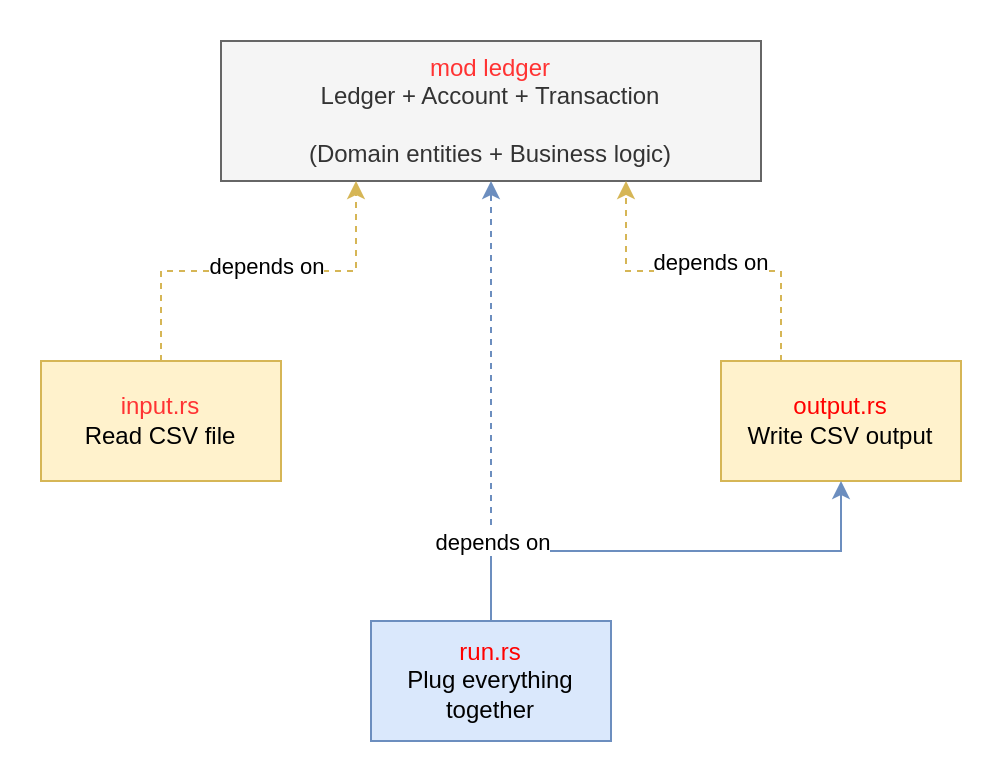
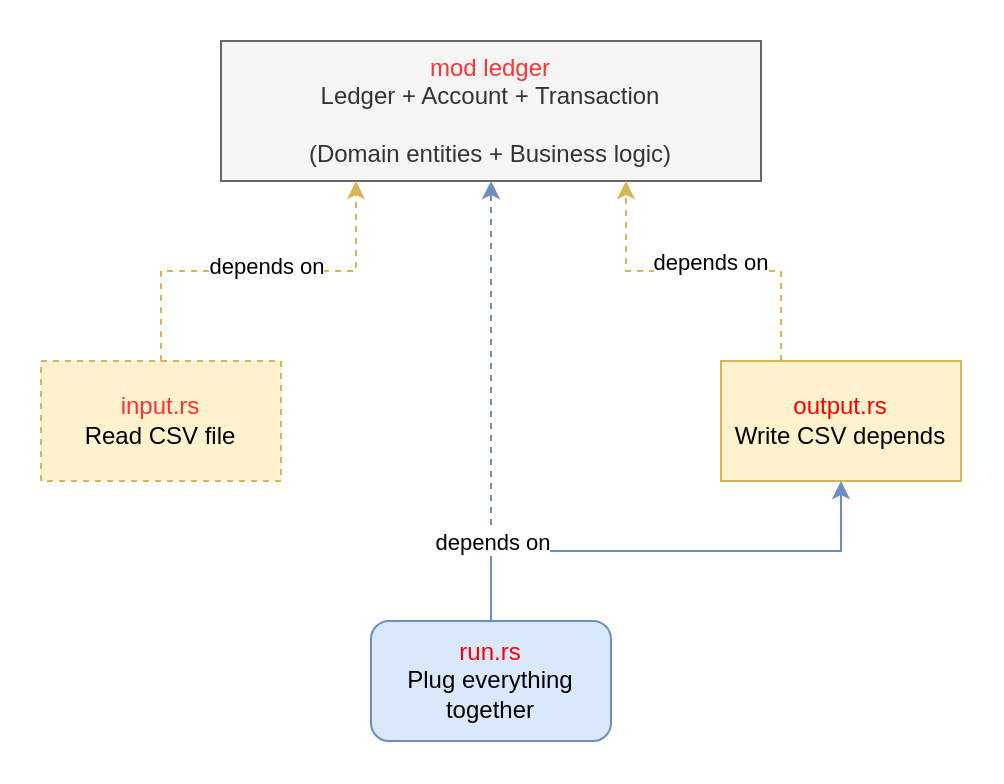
node "input.rs Read CSV file": style solid -> dashed
node "output.rs Write CSV output": label "output.rs Write CSV output" -> "output.rs Write CSV depends"
node "run.rs Plug everything together": shape rectangle -> rounded rectangle
